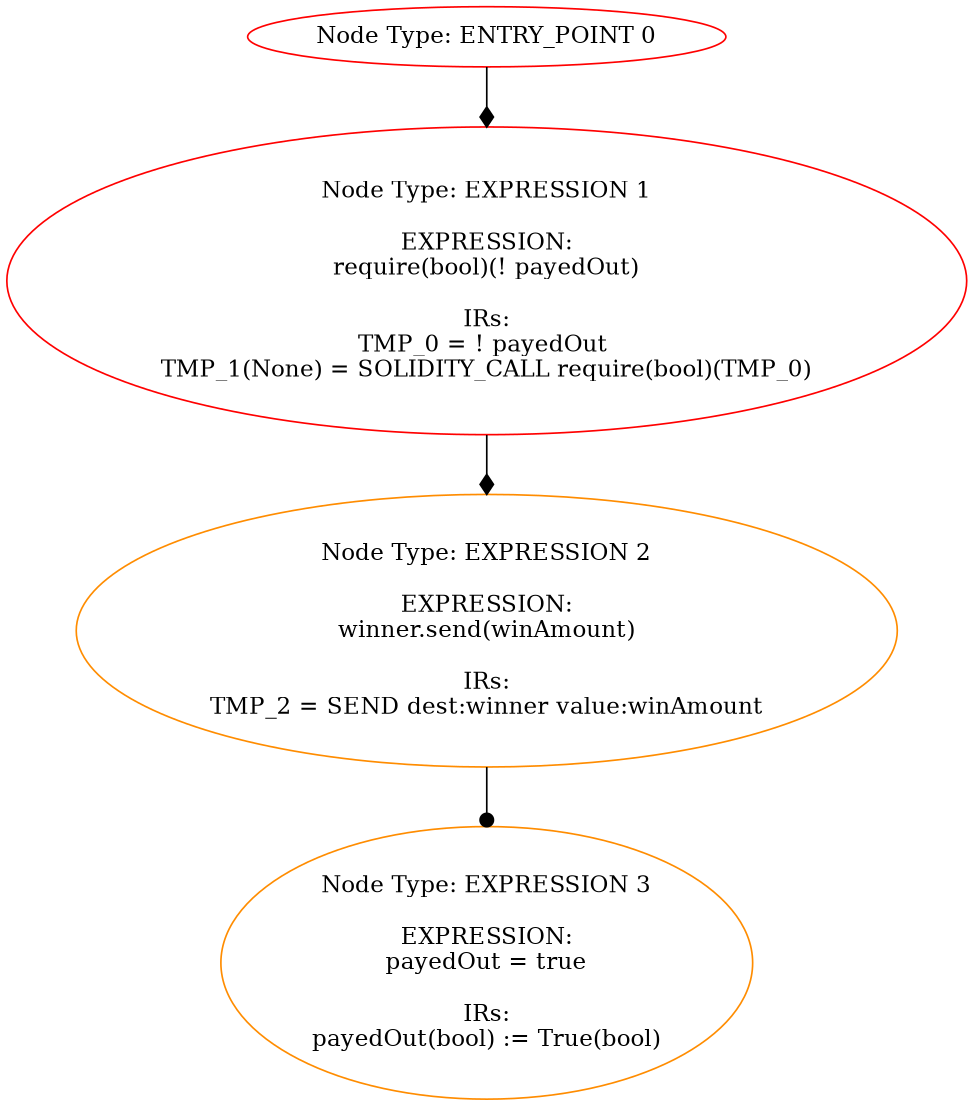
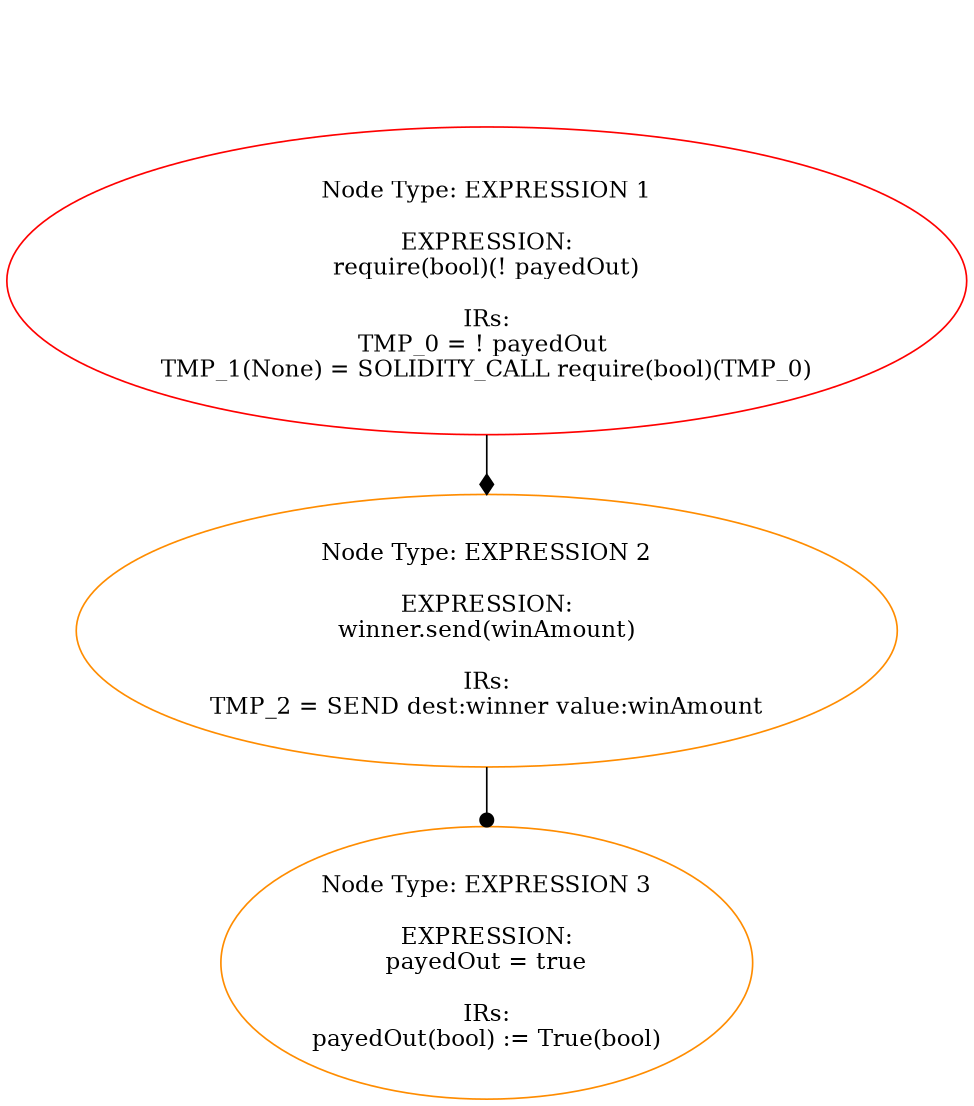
node "Node Type: ENTRY_POINT 0": removed
